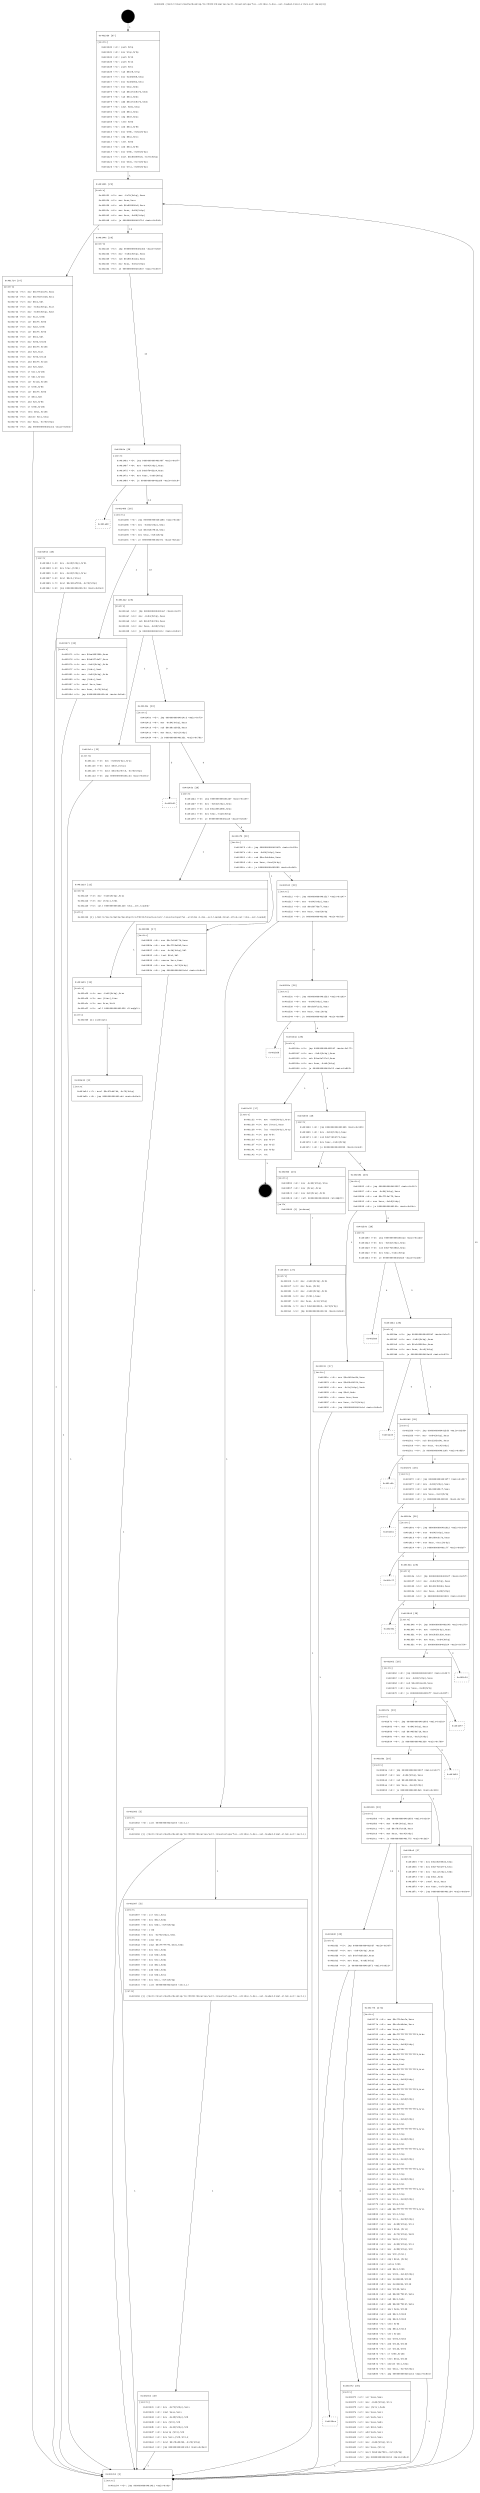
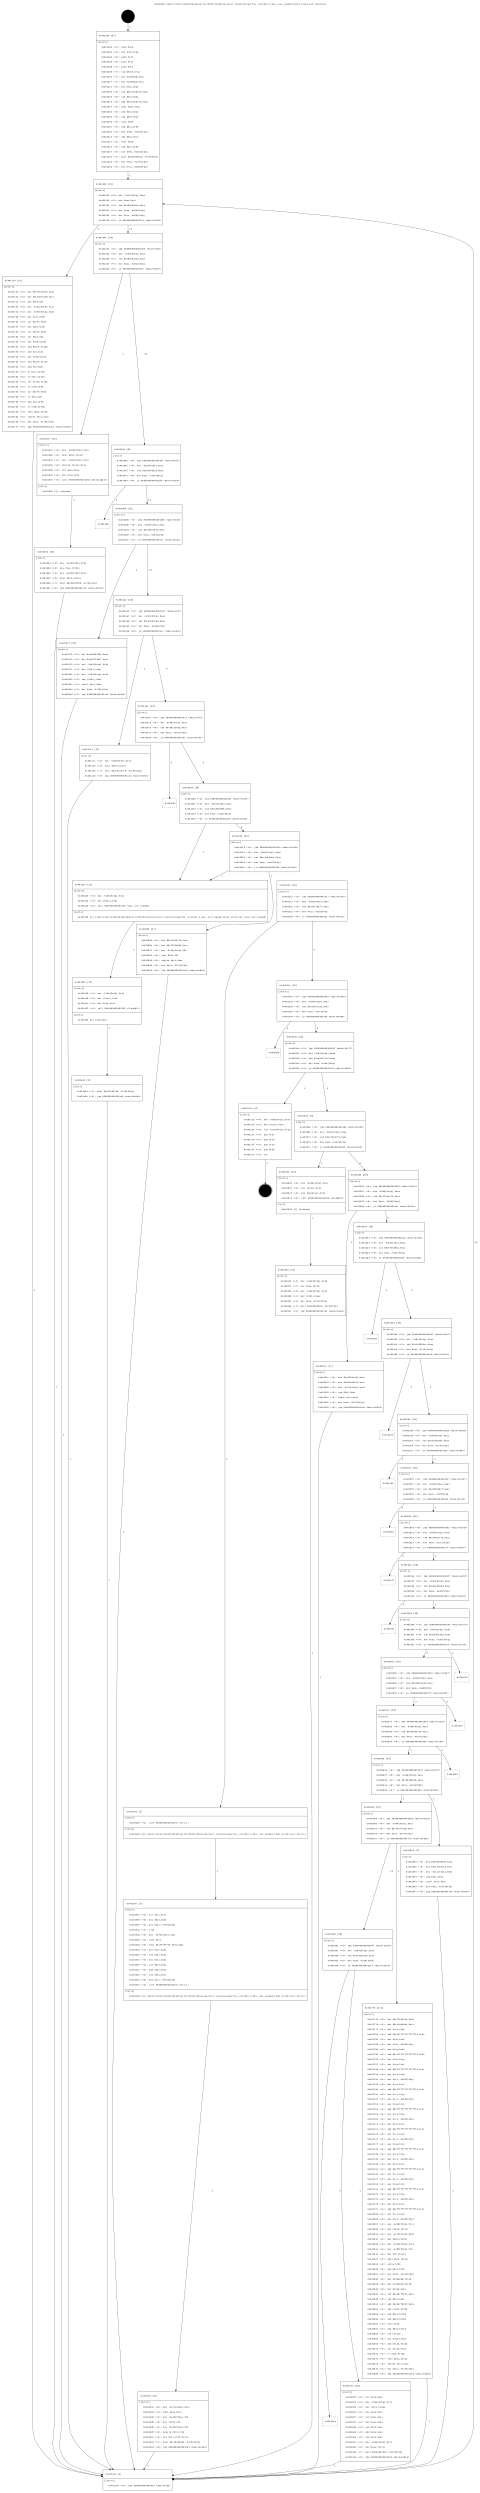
node "0x401937 [29]": added
edge "0x4014f6 [28]" -> "0x401512 [28]": now "0x4014f6 [28]" -> "0x401a19 [12]"
edge "0x401992 [5]" -> "0x401cb4 [5]": now "0x401a34 [12]" -> "0x401cb4 [5]"
